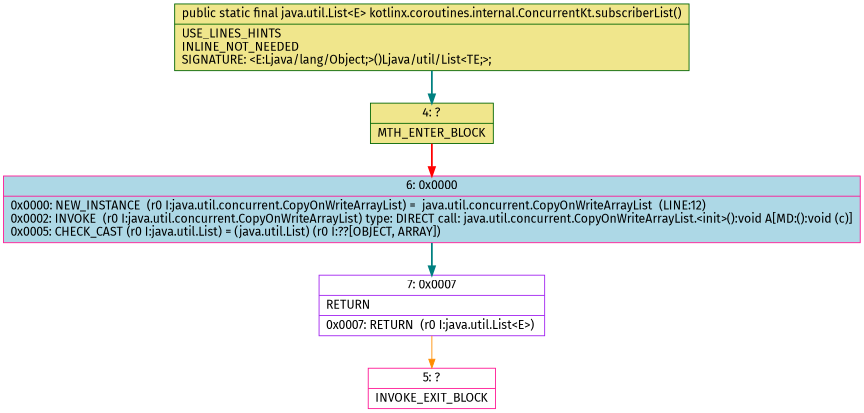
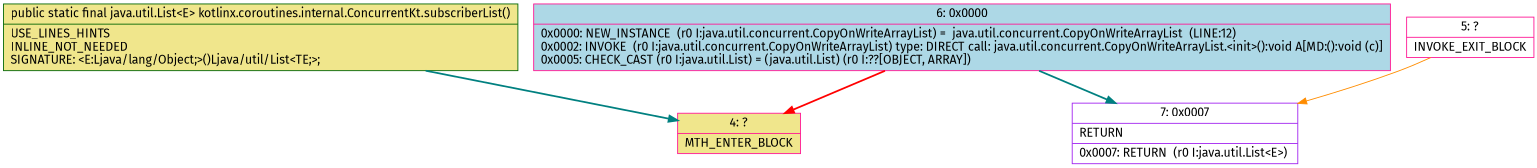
node "4: ?": color darkgreen -> deeppink
edge "4: ?" -> "6: 0x0000": reversed
edge "7: 0x0007" -> "5: ?": reversed
